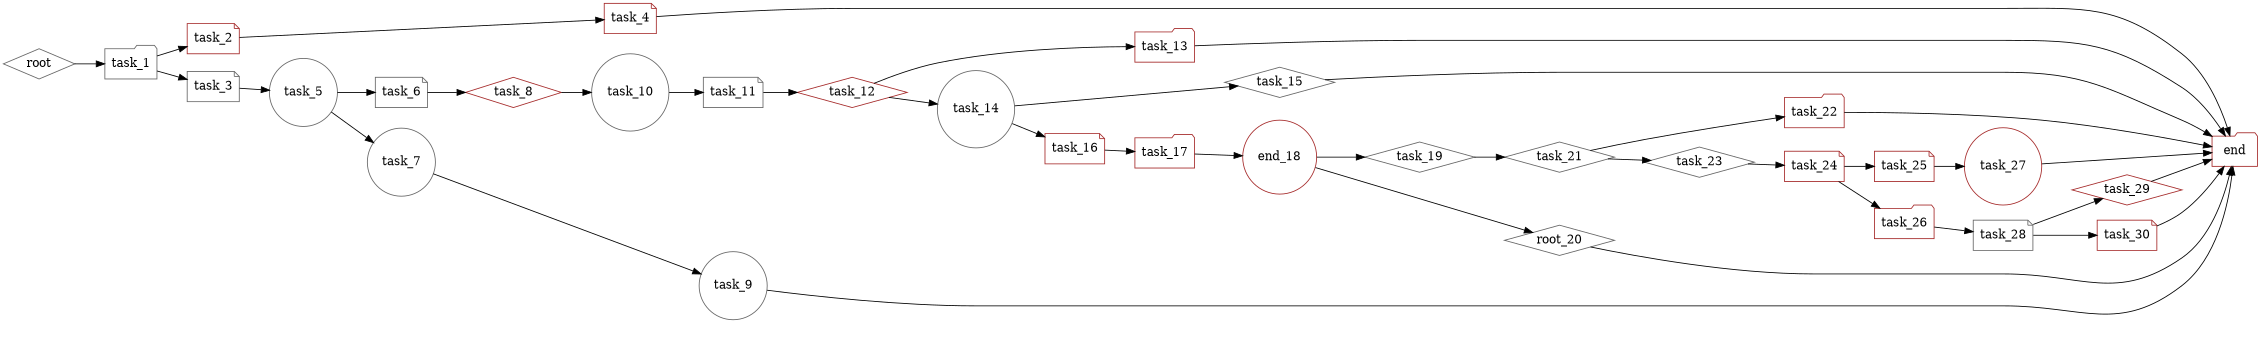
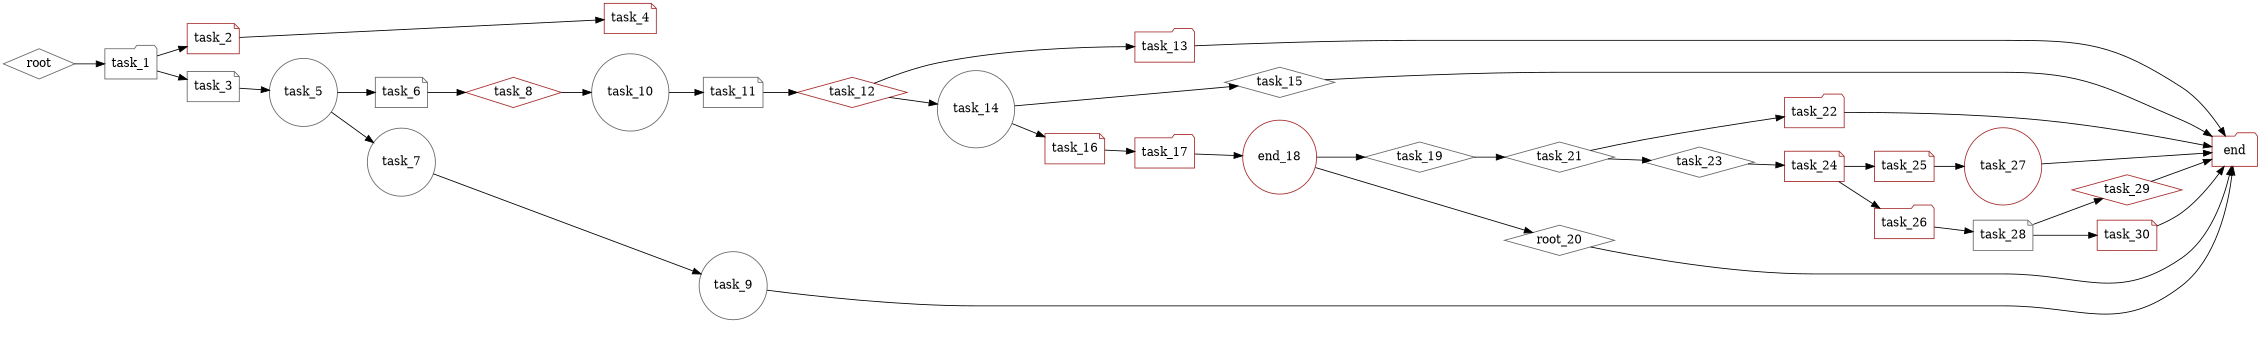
edge "task_4" -> "end": removed
